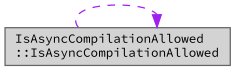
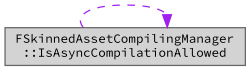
node "IsAsyncCompilationAllowed ::IsAsyncCompilationAllowed": label "IsAsyncCompilationAllowed ::IsAsyncCompilationAllowed" -> "FSkinnedAssetCompilingManager ::IsAsyncCompilationAllowed"
